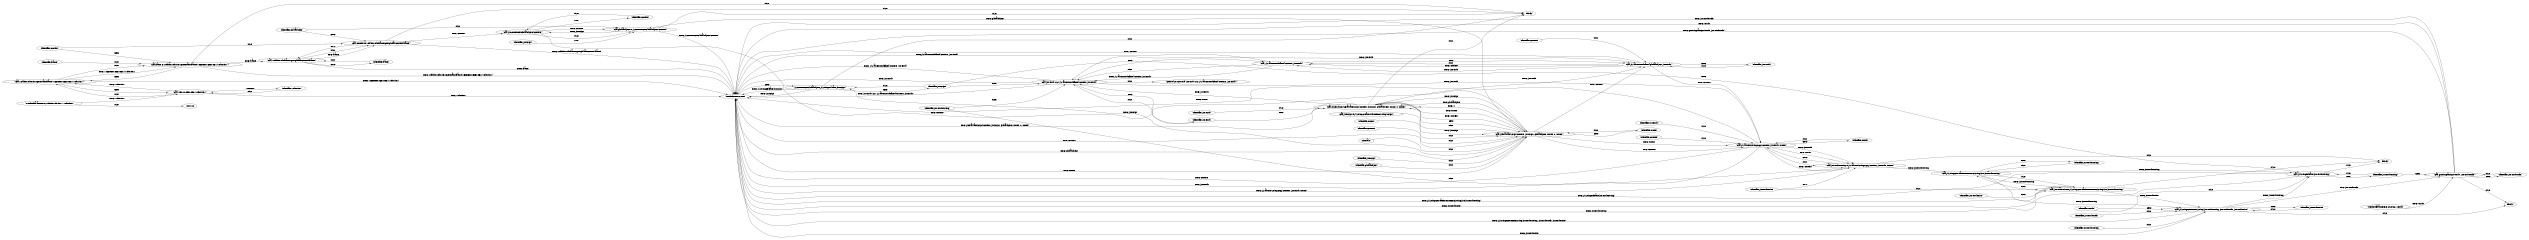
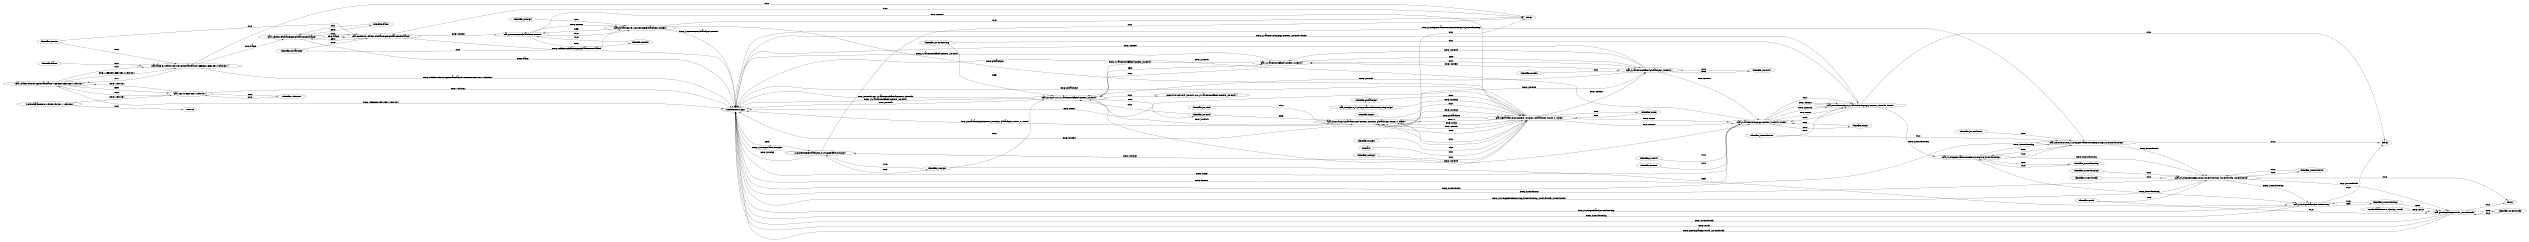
edge "(Call,globalobject = JSContextGetGlobalObject(context))" -> "(Call,JSContextGetGlobalObject(context))": label "DDG: js_script" -> "CFG: "
edge "(Call,VIEW_WEB_VIEW(web_view))" -> "(Identifier,web_view)": label "WEBKIT: " -> "CFG: "
edge "(Identifier,result)" -> "(Call,JSStringRelease(js_result_string))": now "(Identifier,result)" -> "(Call,g_string_assign(result, js_result_utf8))"
